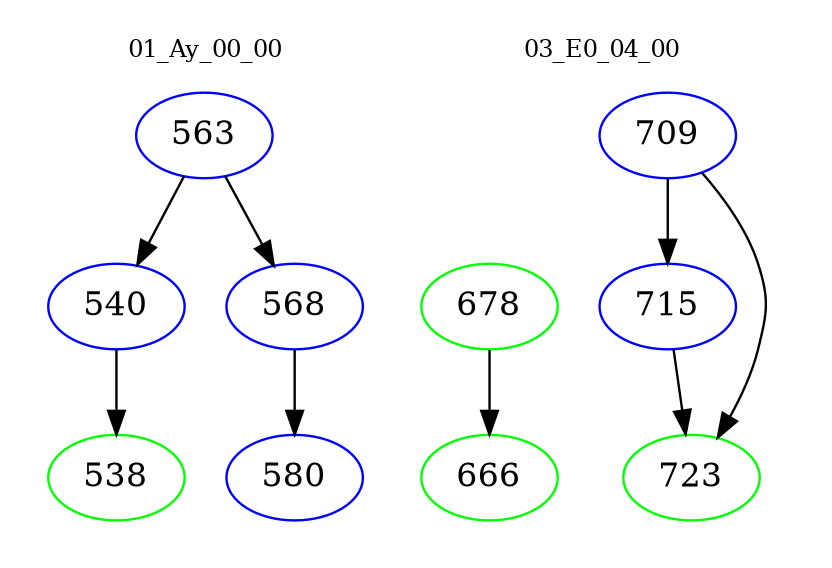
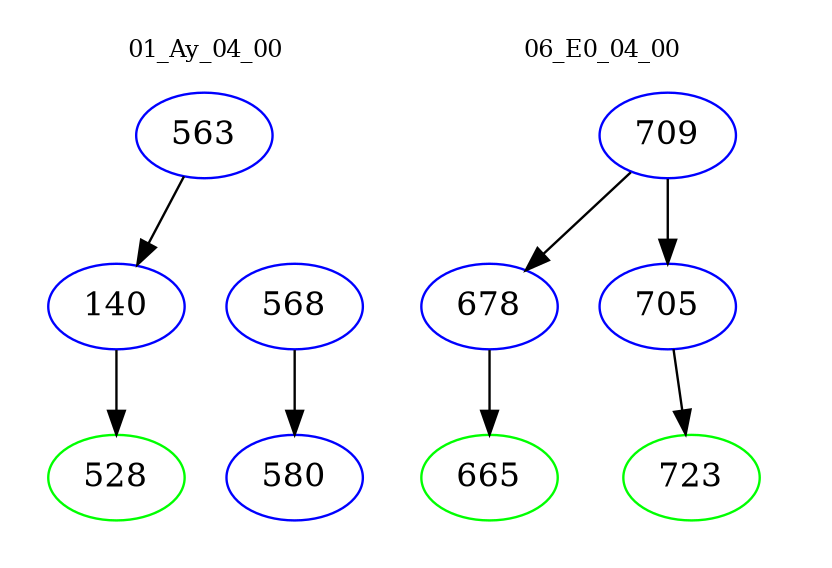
cluster "01_Ay_00_00": label "01_Ay_00_00" -> "01_Ay_04_00"
cluster "03_E0_04_00": label "03_E0_04_00" -> "06_E0_04_00"
edge "563" -> "568": removed
edge "709" -> "723": now "709" -> "678"
node "540": label "540" -> "140"
node "678": color green -> blue
node "715": label "715" -> "705"
node "538": label "538" -> "528"
node "666": label "666" -> "665"
